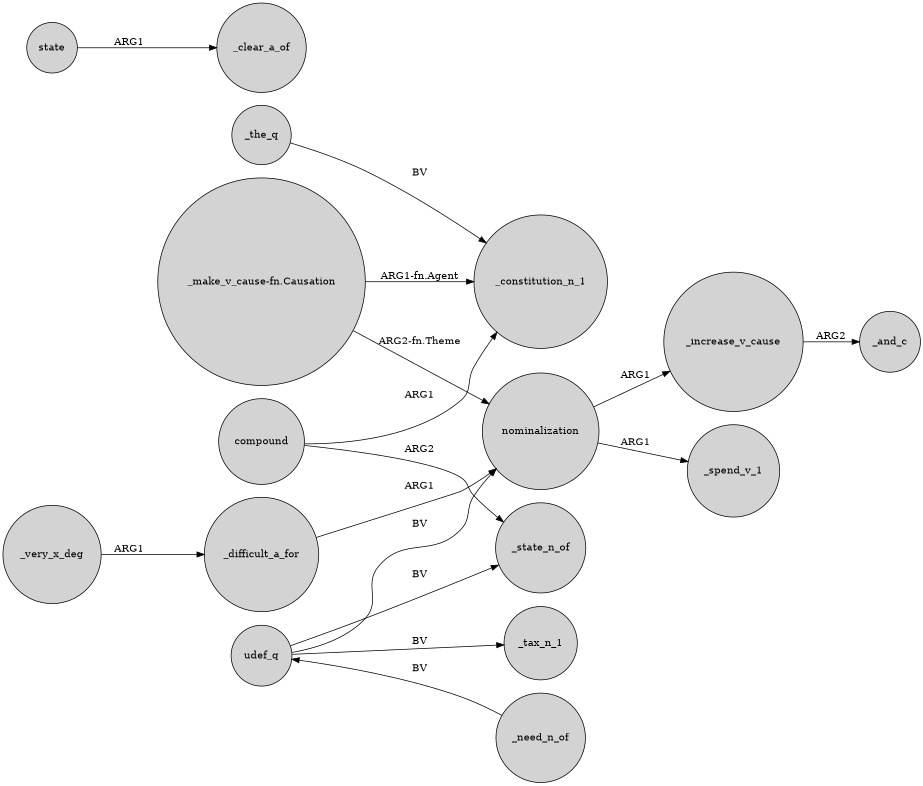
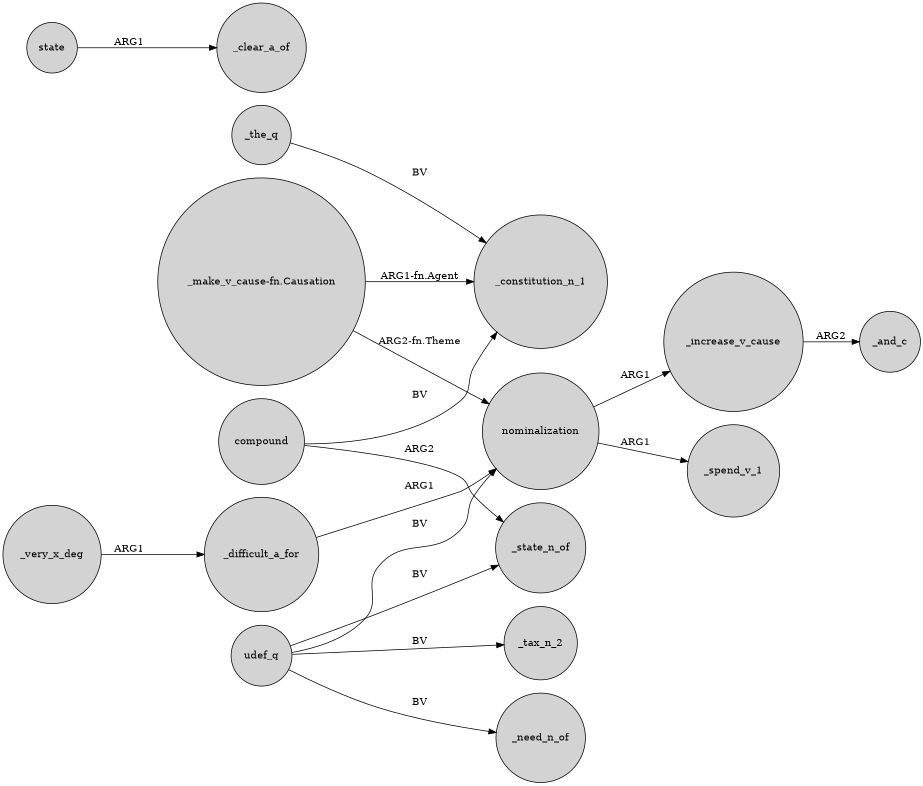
edge "compound" -> "_constitution_n_1": label "ARG1" -> "BV"
node "_tax_n_1": label "_tax_n_1" -> "_tax_n_2"
edge "_need_n_of" -> "udef_q": reversed
